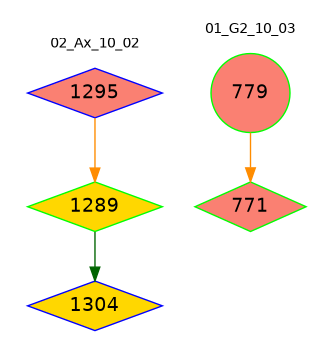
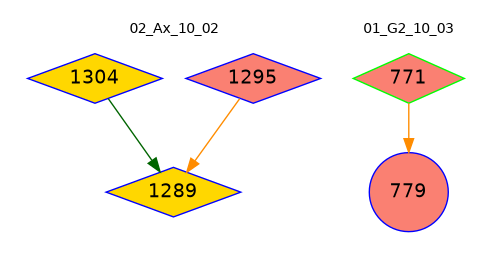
node "779": color green -> blue
edge "779" -> "771": reversed
node "1289": color green -> blue
edge "1289" -> "1304": reversed
